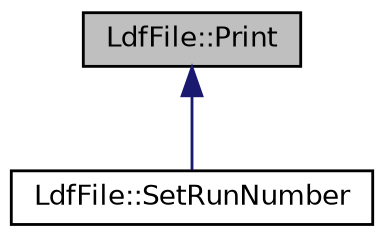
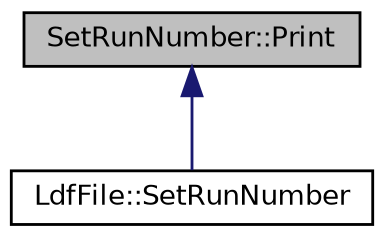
node "LdfFile::Print": label "LdfFile::Print" -> "SetRunNumber::Print"
